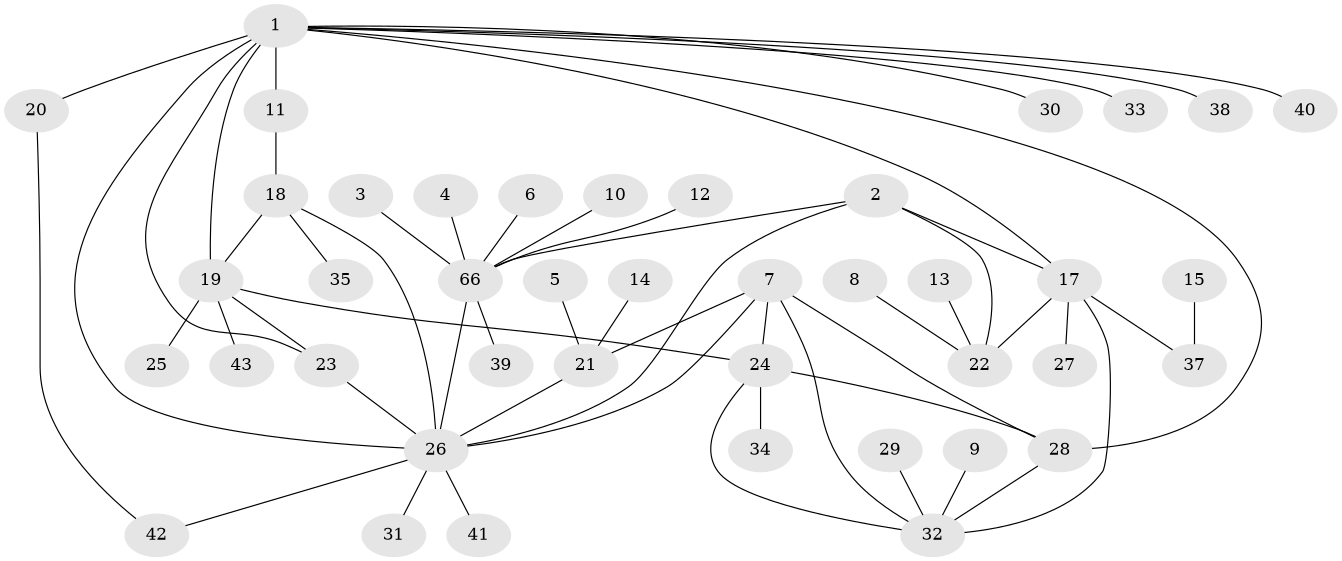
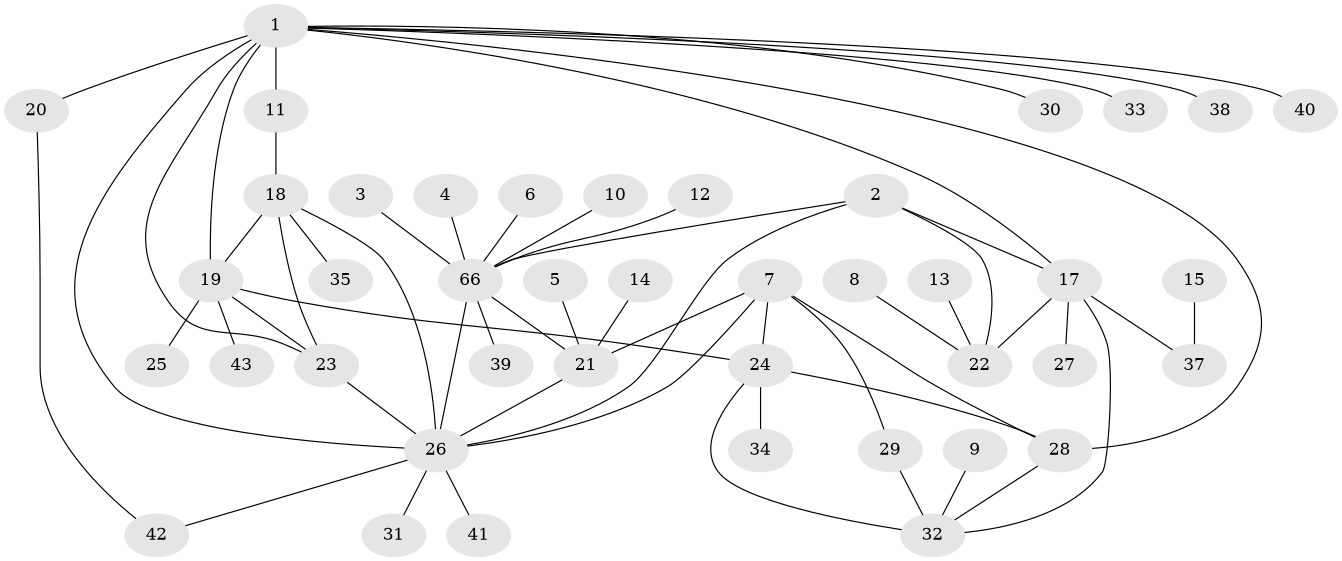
edge "18" -- "23": added
edge "66" -- "21": added
edge "7" -- "32": now "7" -- "29"
